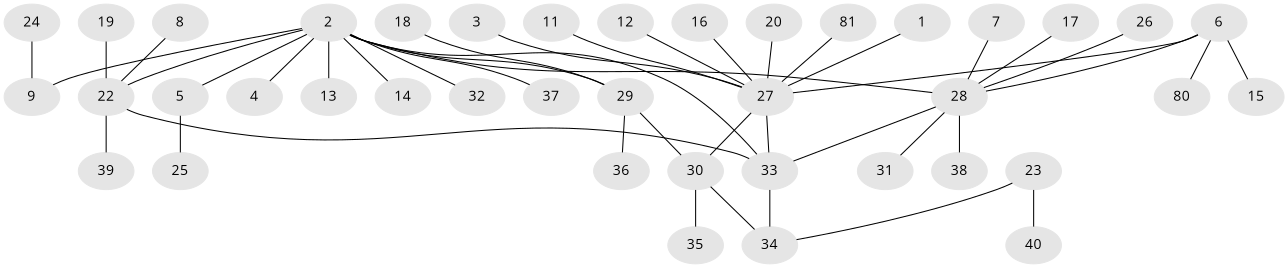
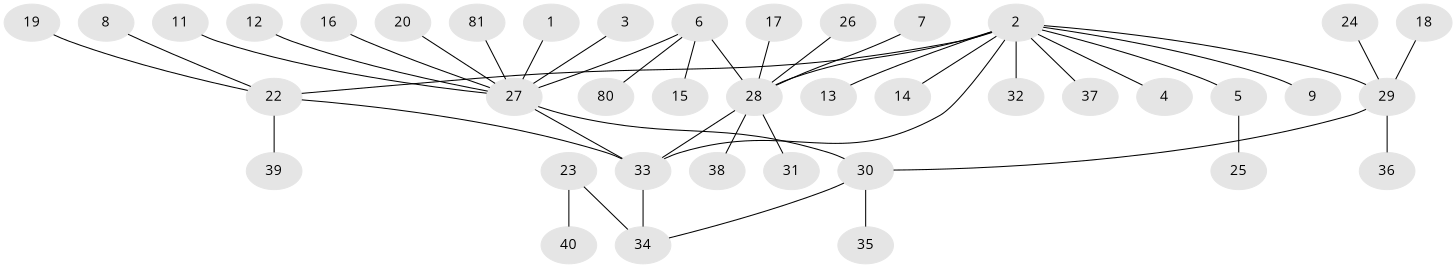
edge "24" -- "9": now "24" -- "29"
